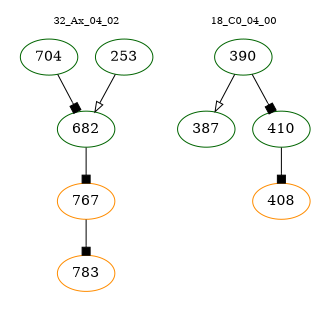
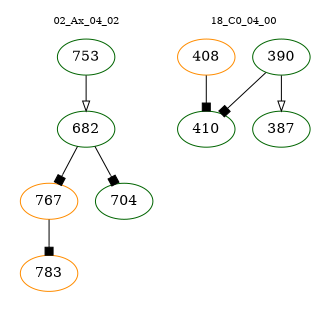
cluster "32_Ax_04_02": label "32_Ax_04_02" -> "02_Ax_04_02"
node "253": label "253" -> "753"
edge "704" -> "682": reversed
edge "410" -> "408": reversed
